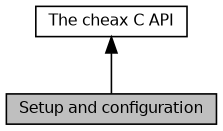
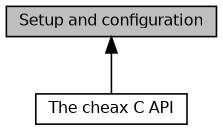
edge "Setup and configuration" -> "The cheax C API": reversed
